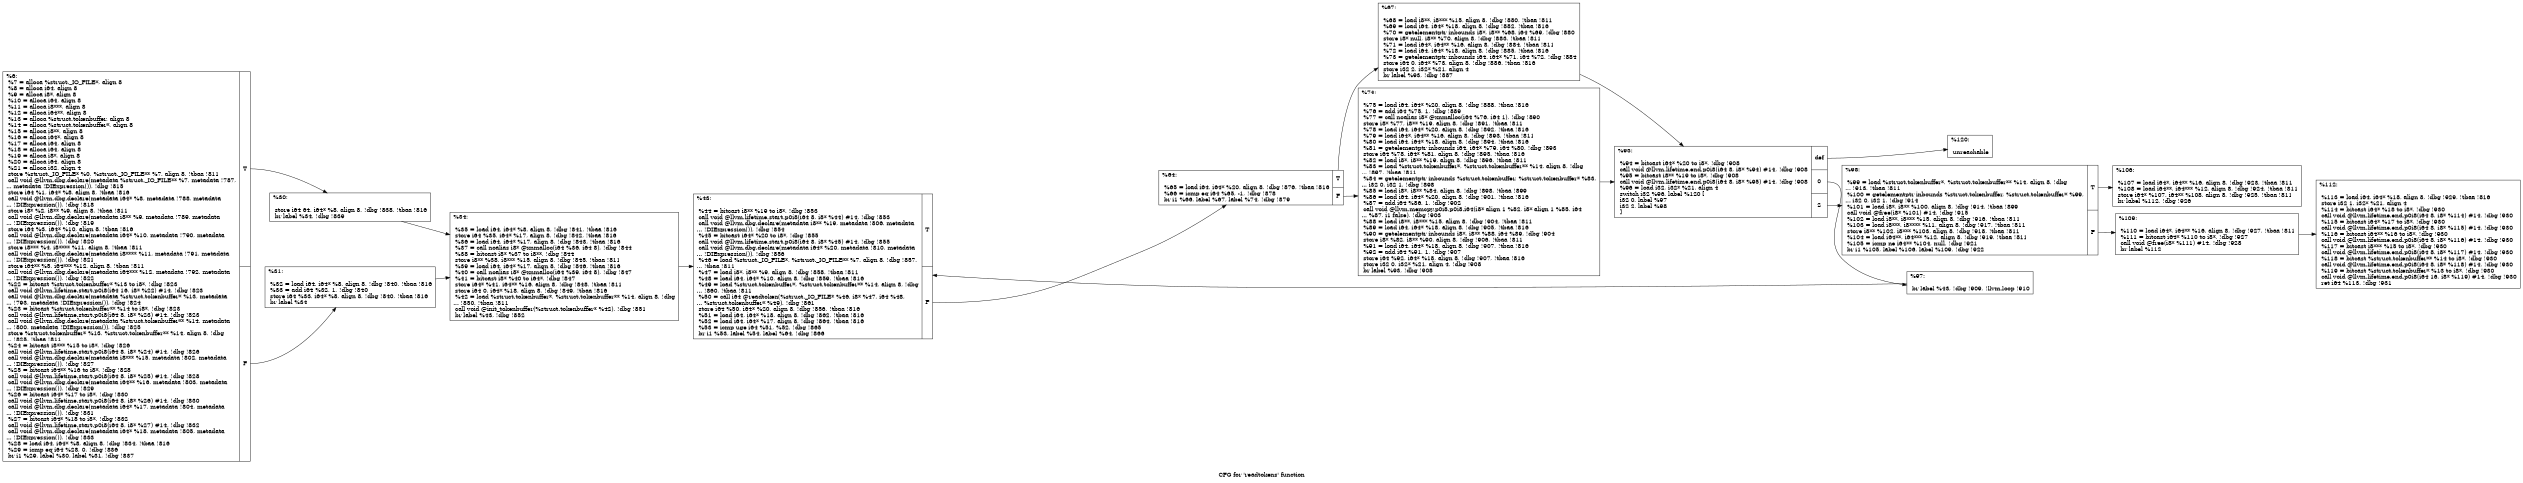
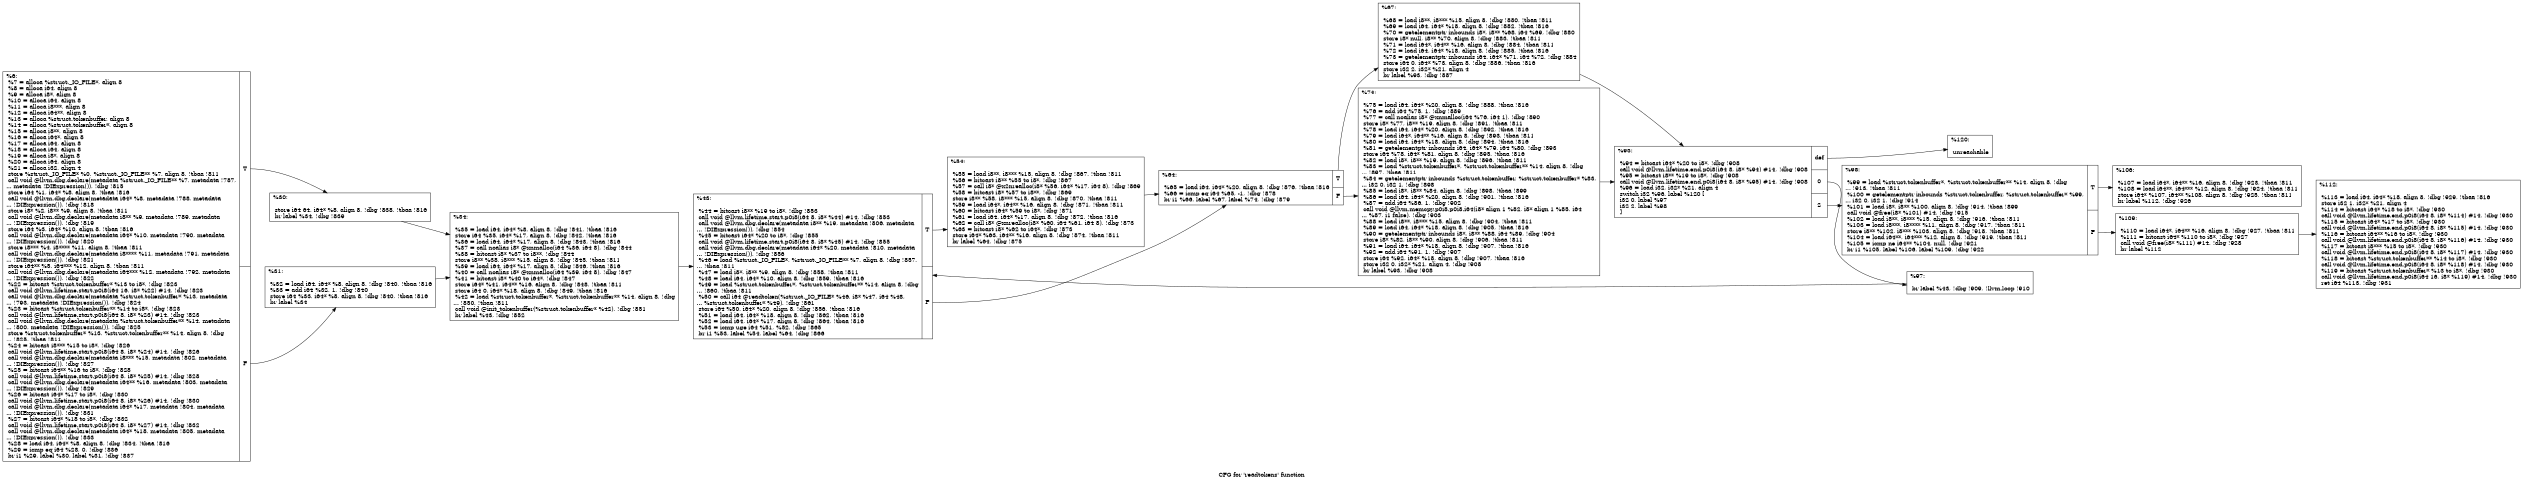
node "%54:": added
